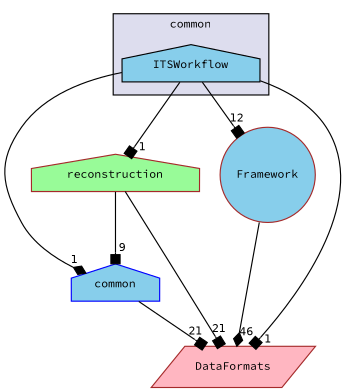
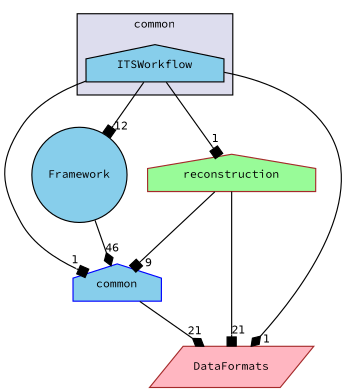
edge "ITSWorkflow" -> "common": arrowhead diamond -> box
node "Framework": color brown -> black
edge "ITSWorkflow" -> "DataFormats": arrowhead box -> diamond
edge "Framework" -> "DataFormats": now "Framework" -> "common"
edge "common" -> "DataFormats": arrowhead box -> diamond
